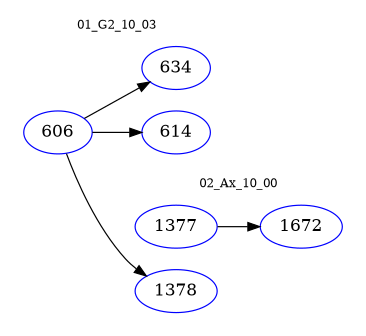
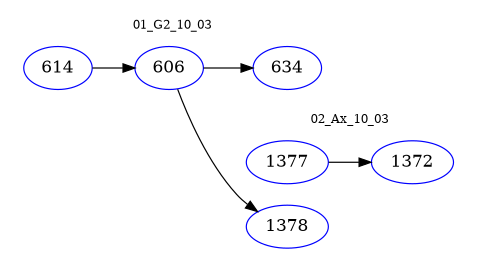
edge "606" -> "614": reversed
cluster "02_Ax_10_00": label "02_Ax_10_00" -> "02_Ax_10_03"
node "1672": label "1672" -> "1372"
